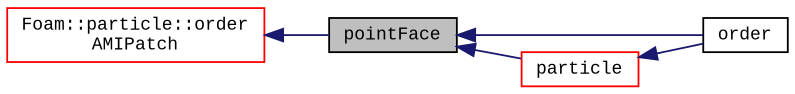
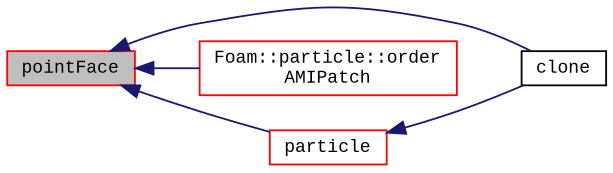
edge "pointFace" -> "Foam::particle::order AMIPatch": reversed
node "pointFace": color black -> red
node "order": label "order" -> "clone"
